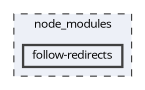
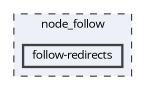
cluster "node_modules": label "node_modules" -> "node_follow"
